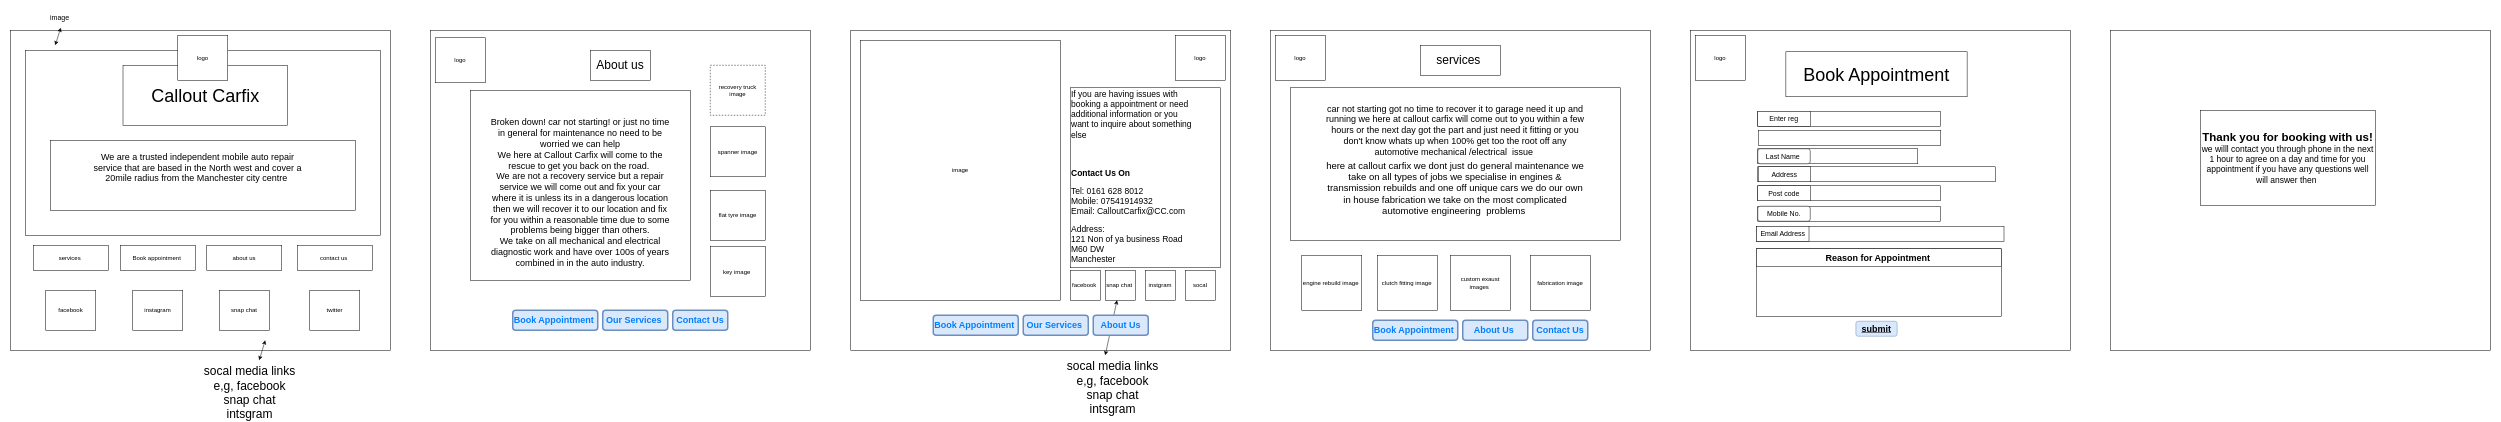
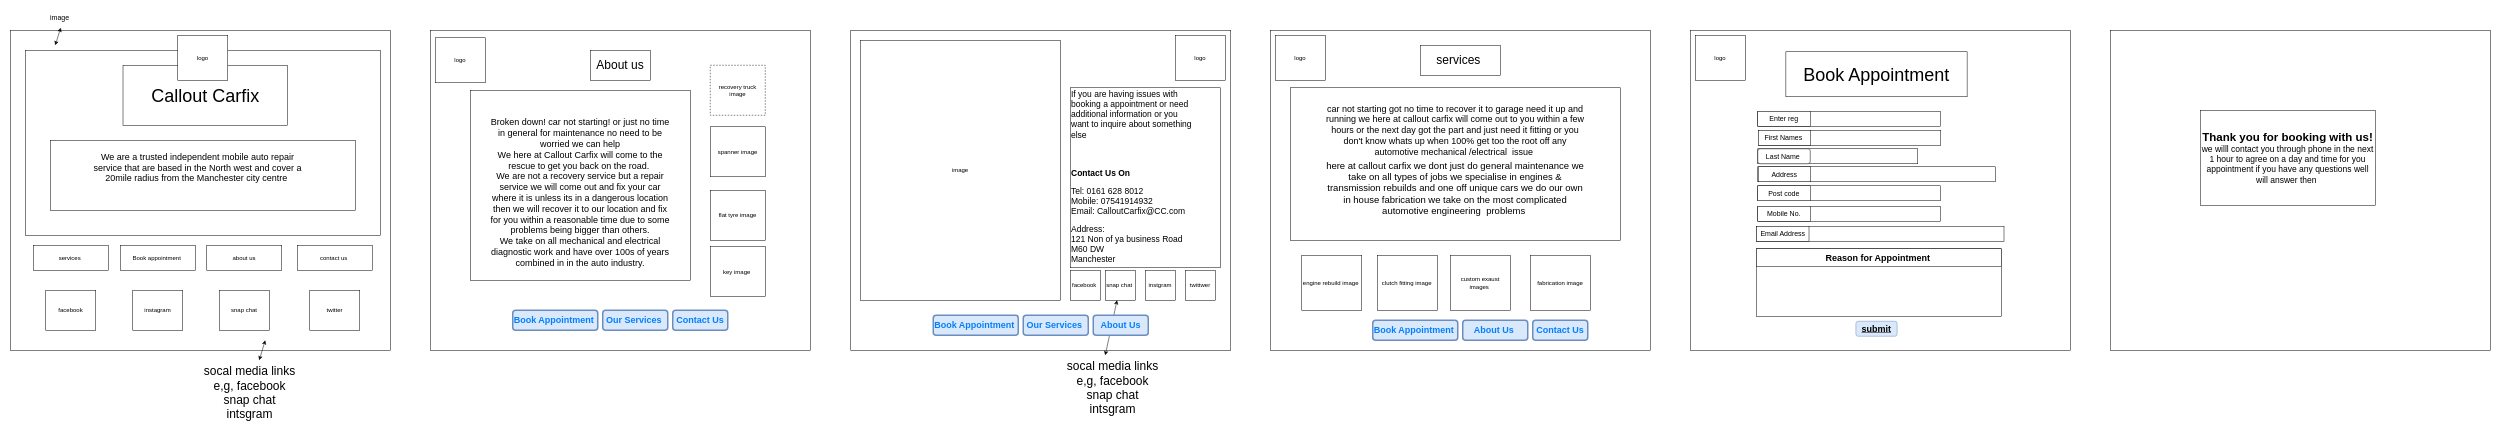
node "First Names": added
node "Mobile No.": shape rounded rectangle -> rectangle
node "socal": label "socal" -> "twittwer"
